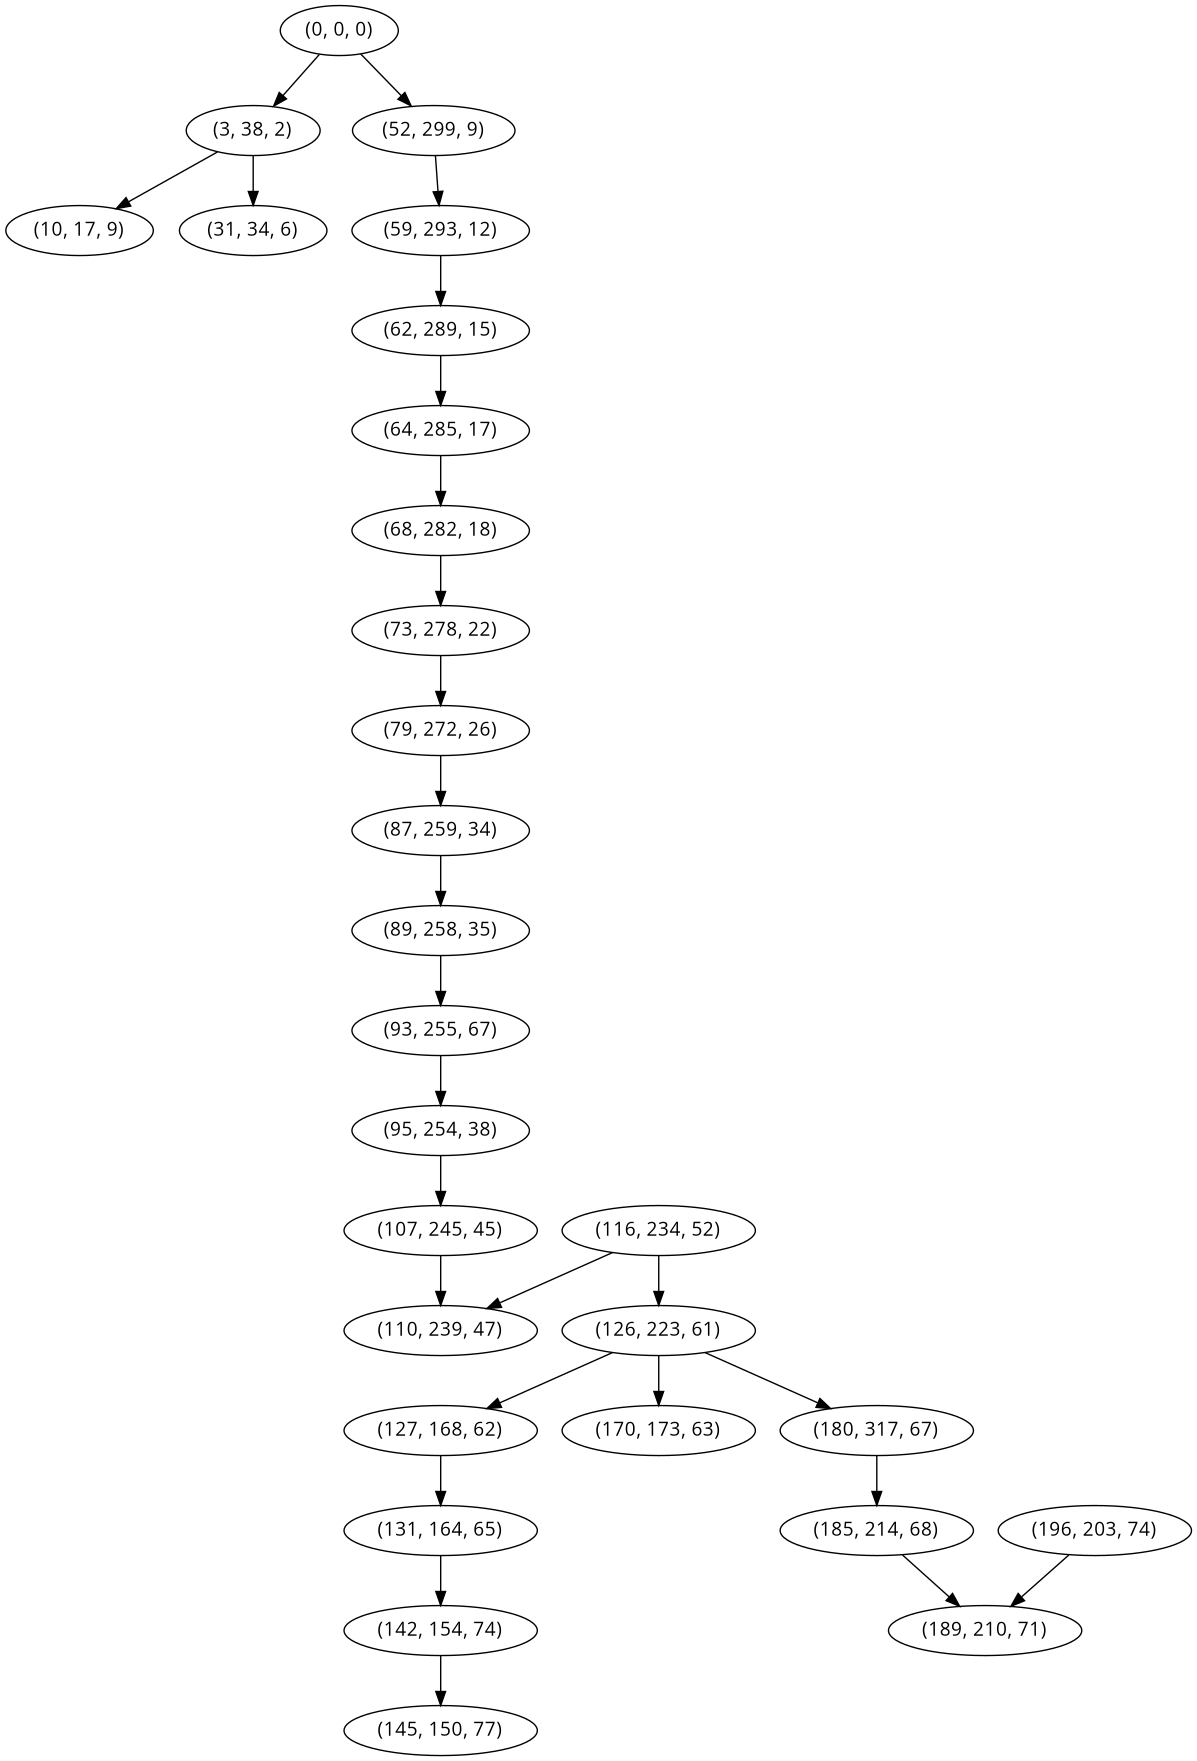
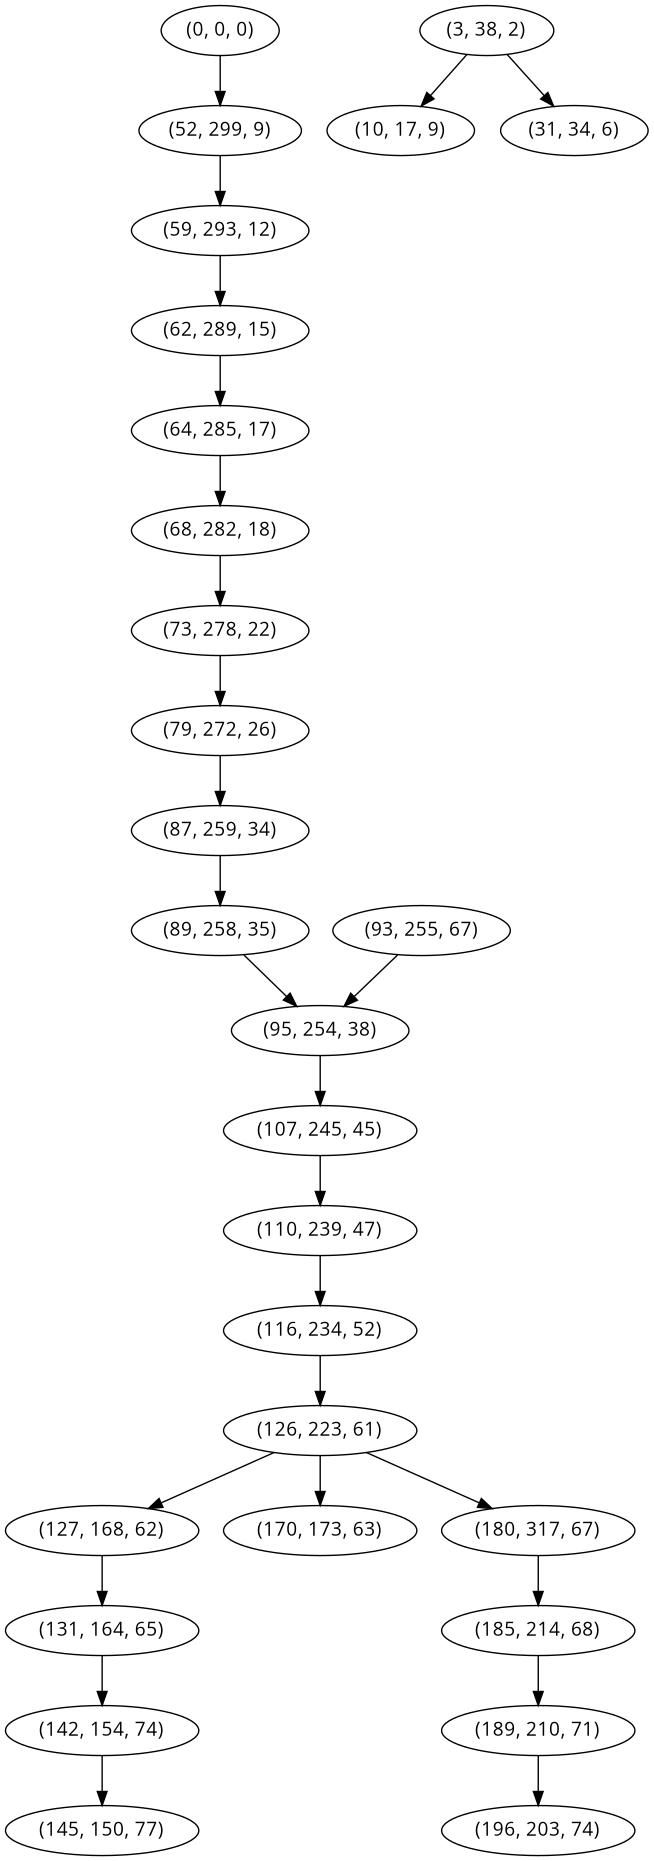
edge "(0, 0, 0)" -> "(3, 38, 2)": removed
edge "(89, 258, 35)" -> "(93, 255, 67)": now "(89, 258, 35)" -> "(95, 254, 38)"
edge "(116, 234, 52)" -> "(110, 239, 47)": reversed
edge "(196, 203, 74)" -> "(189, 210, 71)": reversed
